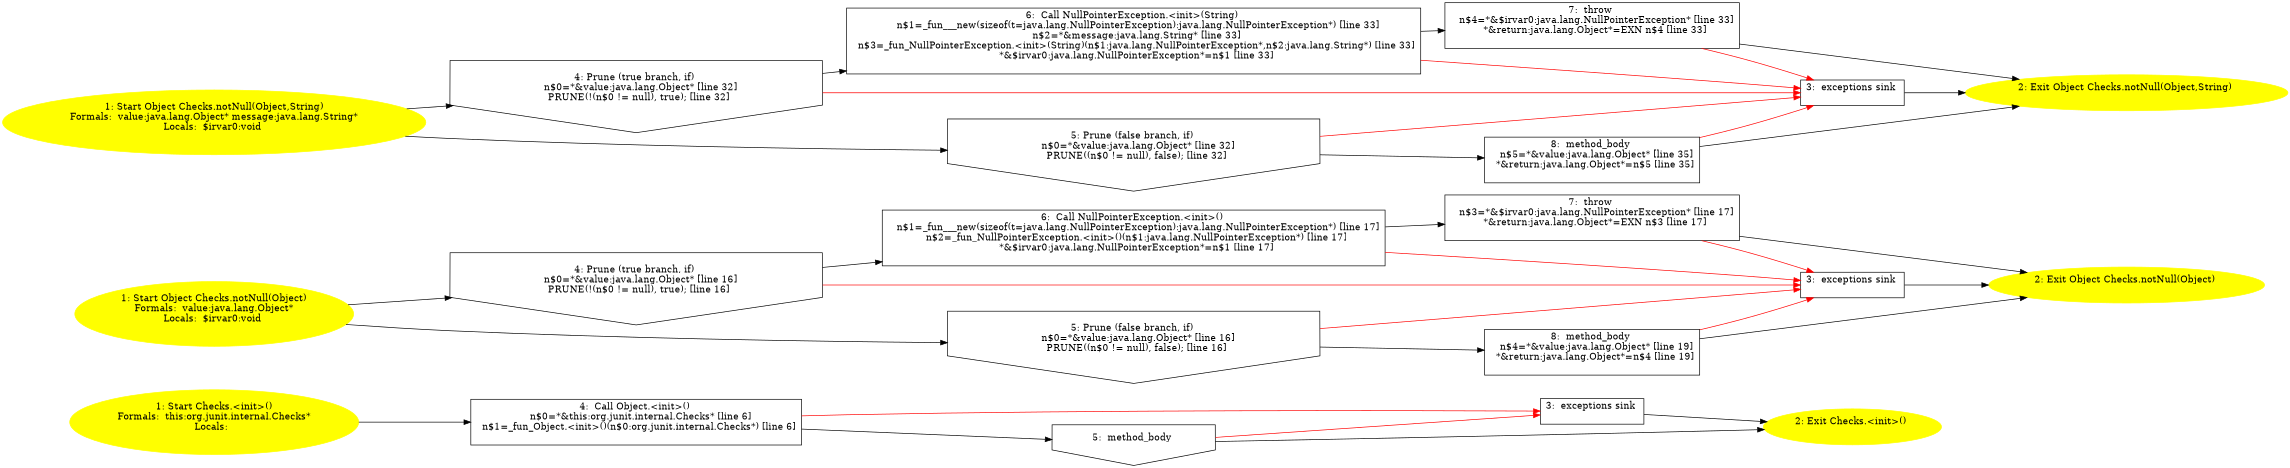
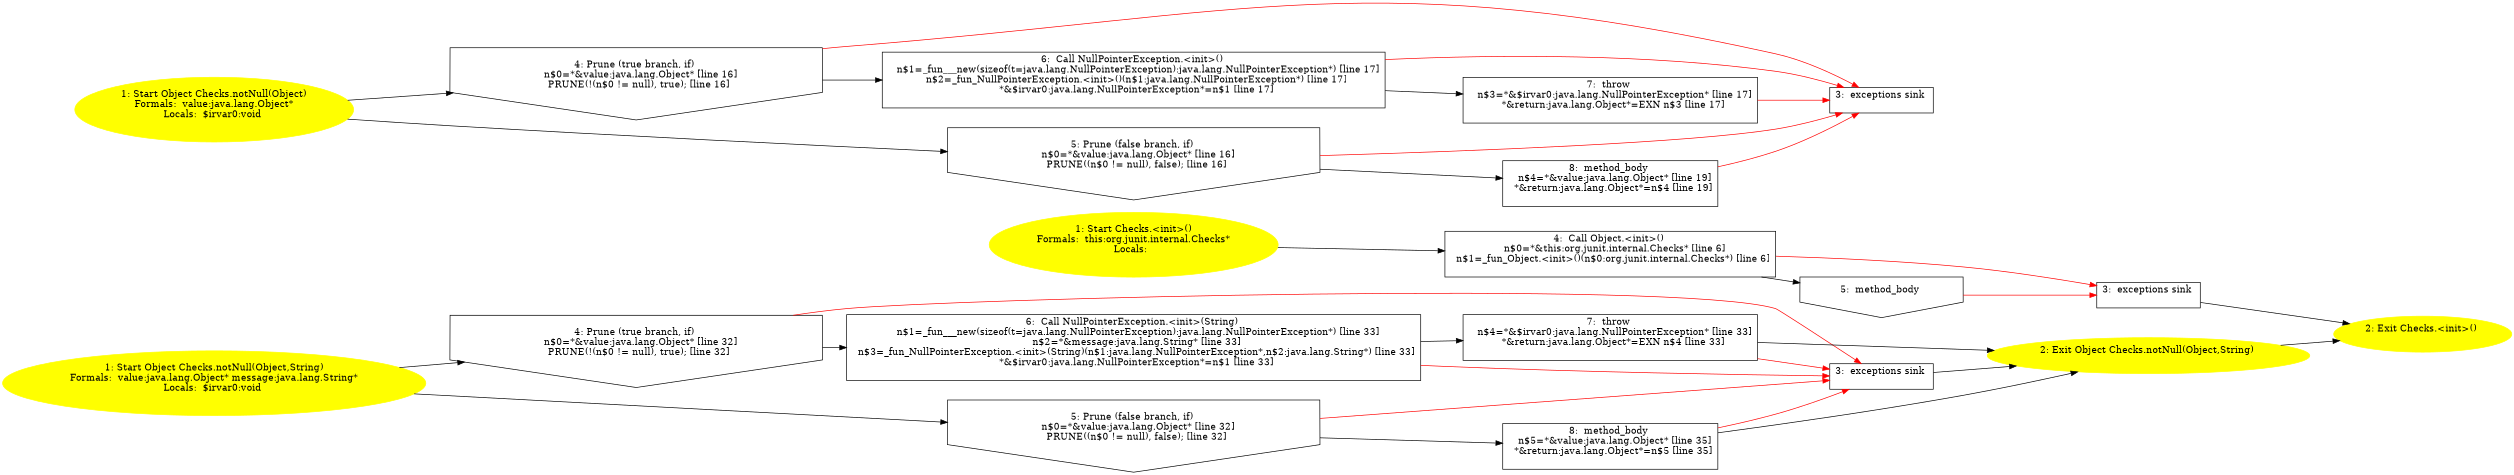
node "2: Exit Object Checks.notNull(Object)": removed
edge "5:  method_body" -> "2: Exit Checks.<init>()": now "2: Exit Object Checks.notNull(Object,String)" -> "2: Exit Checks.<init>()"
